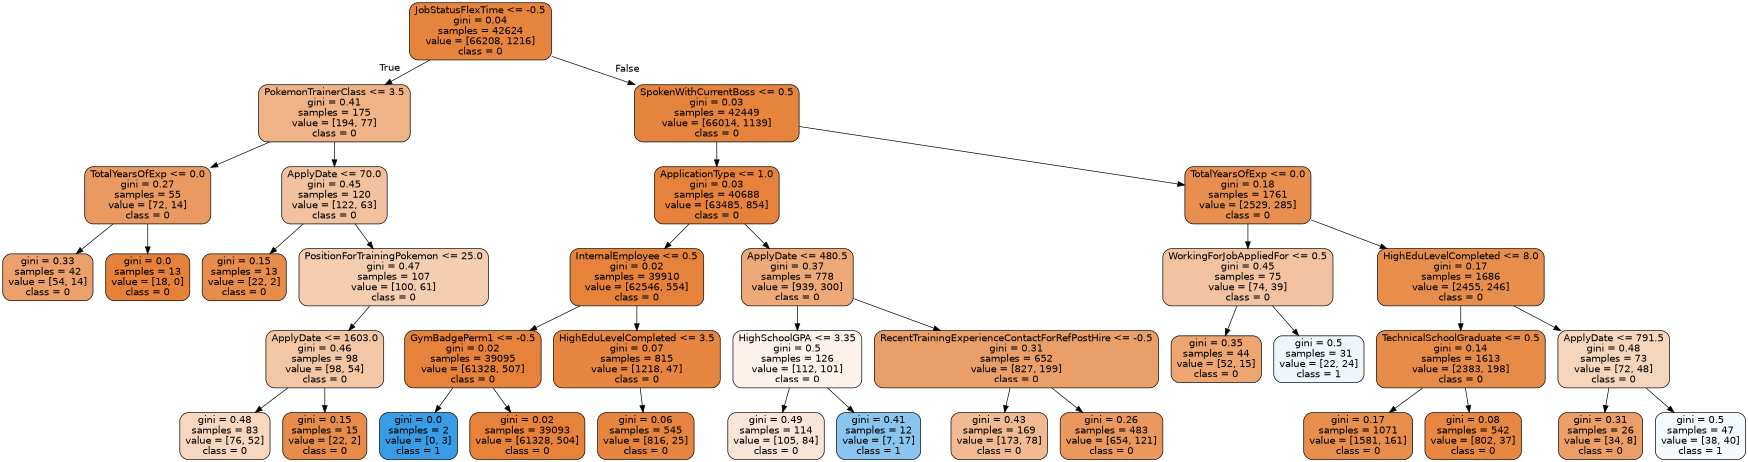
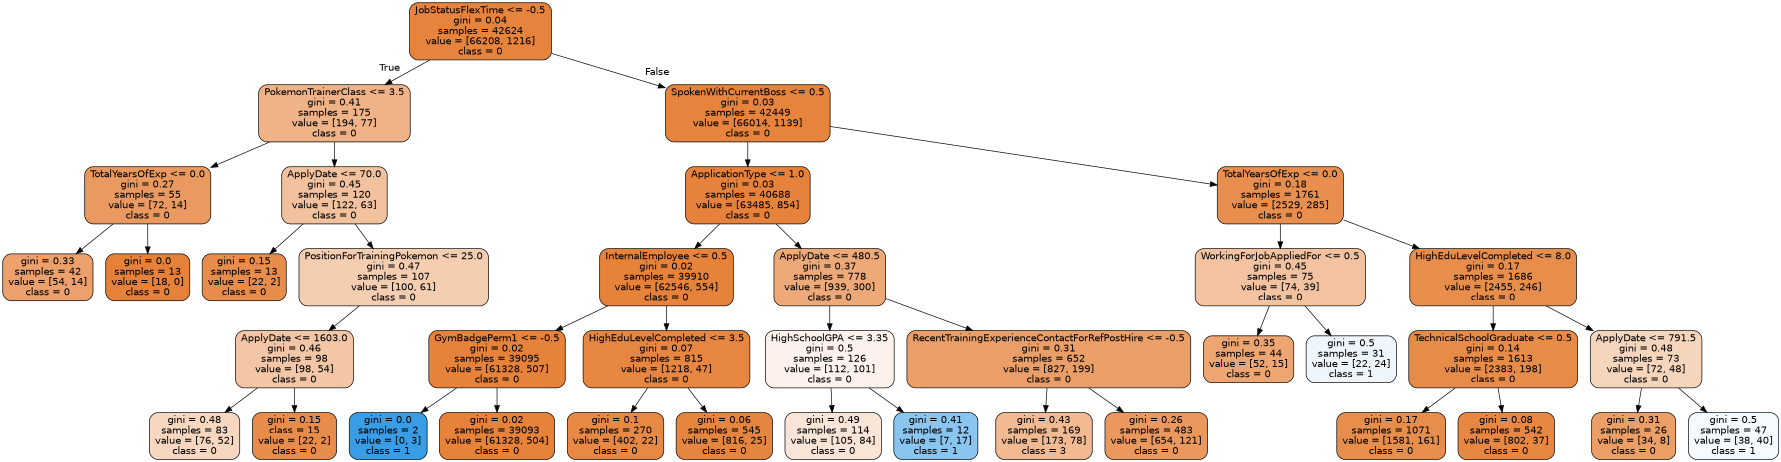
node "gini = 0.15 samples = 15 value = [22, 2] class = 0": label "gini = 0.15 samples = 15 value = [22, 2] class = 0" -> "gini = 0.15 class = 15 value = [22, 2] class = 0"
node "gini = 0.1 samples = 270 value = [402, 22] class = 0": added
node "gini = 0.43 samples = 169 value = [173, 78] class = 0": label "gini = 0.43 samples = 169 value = [173, 78] class = 0" -> "gini = 0.43 samples = 169 value = [173, 78] class = 3"
